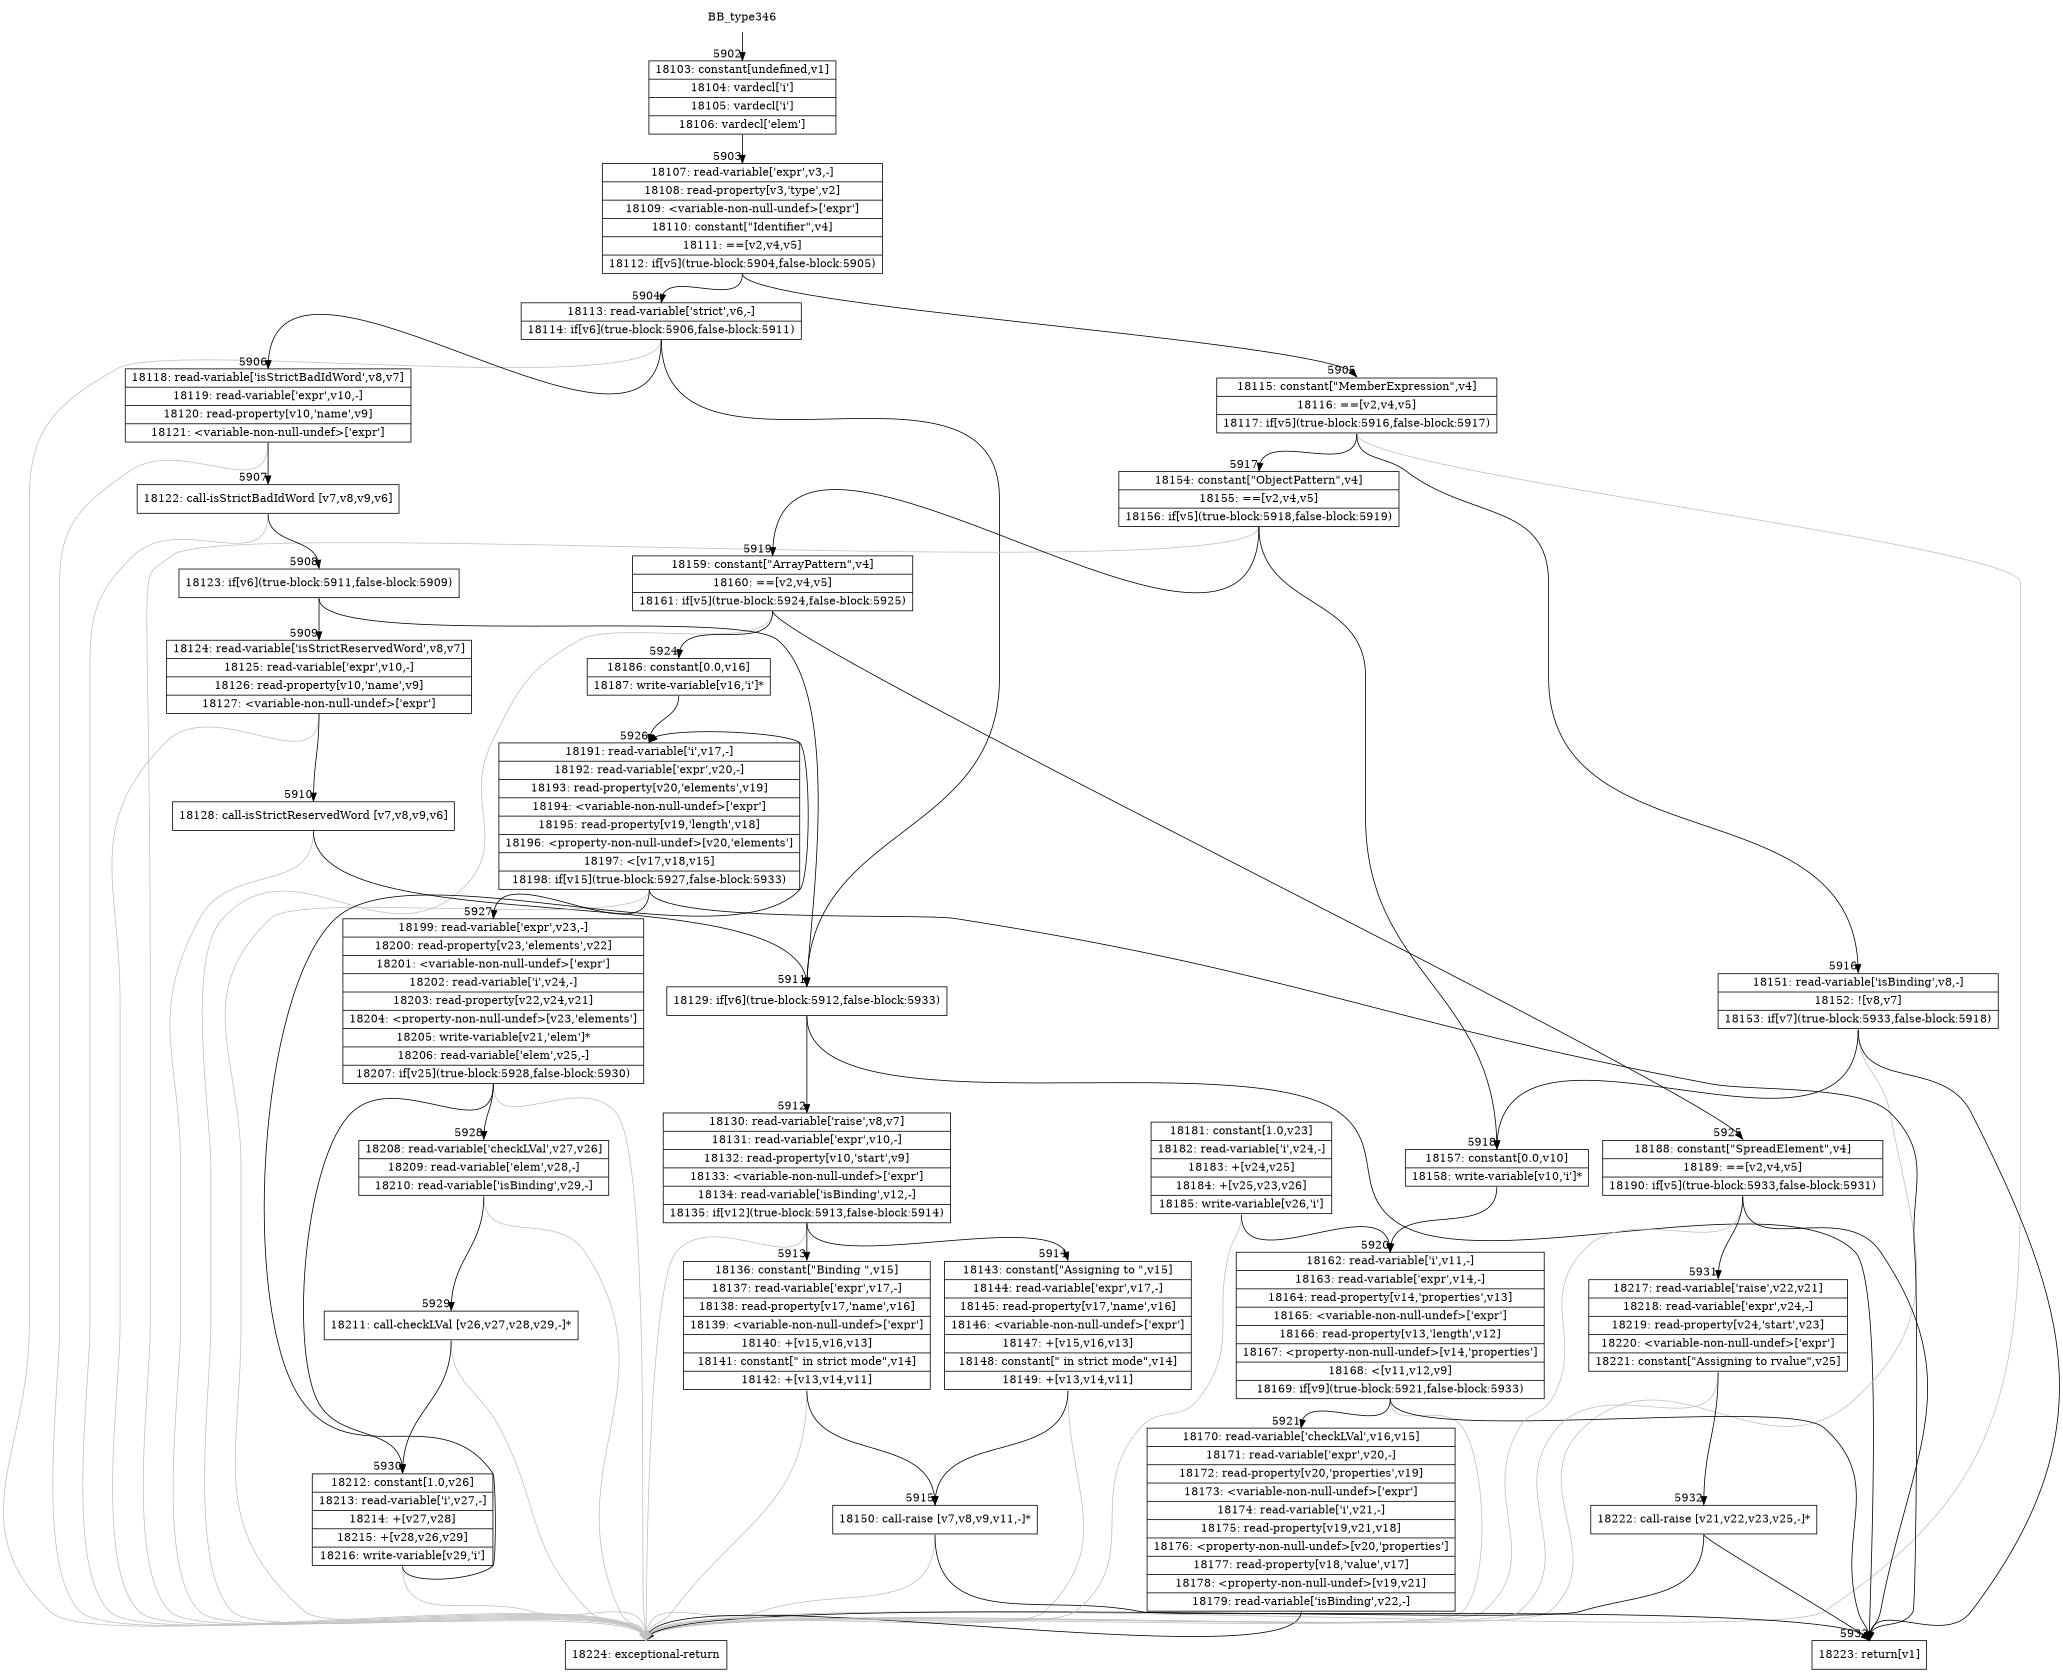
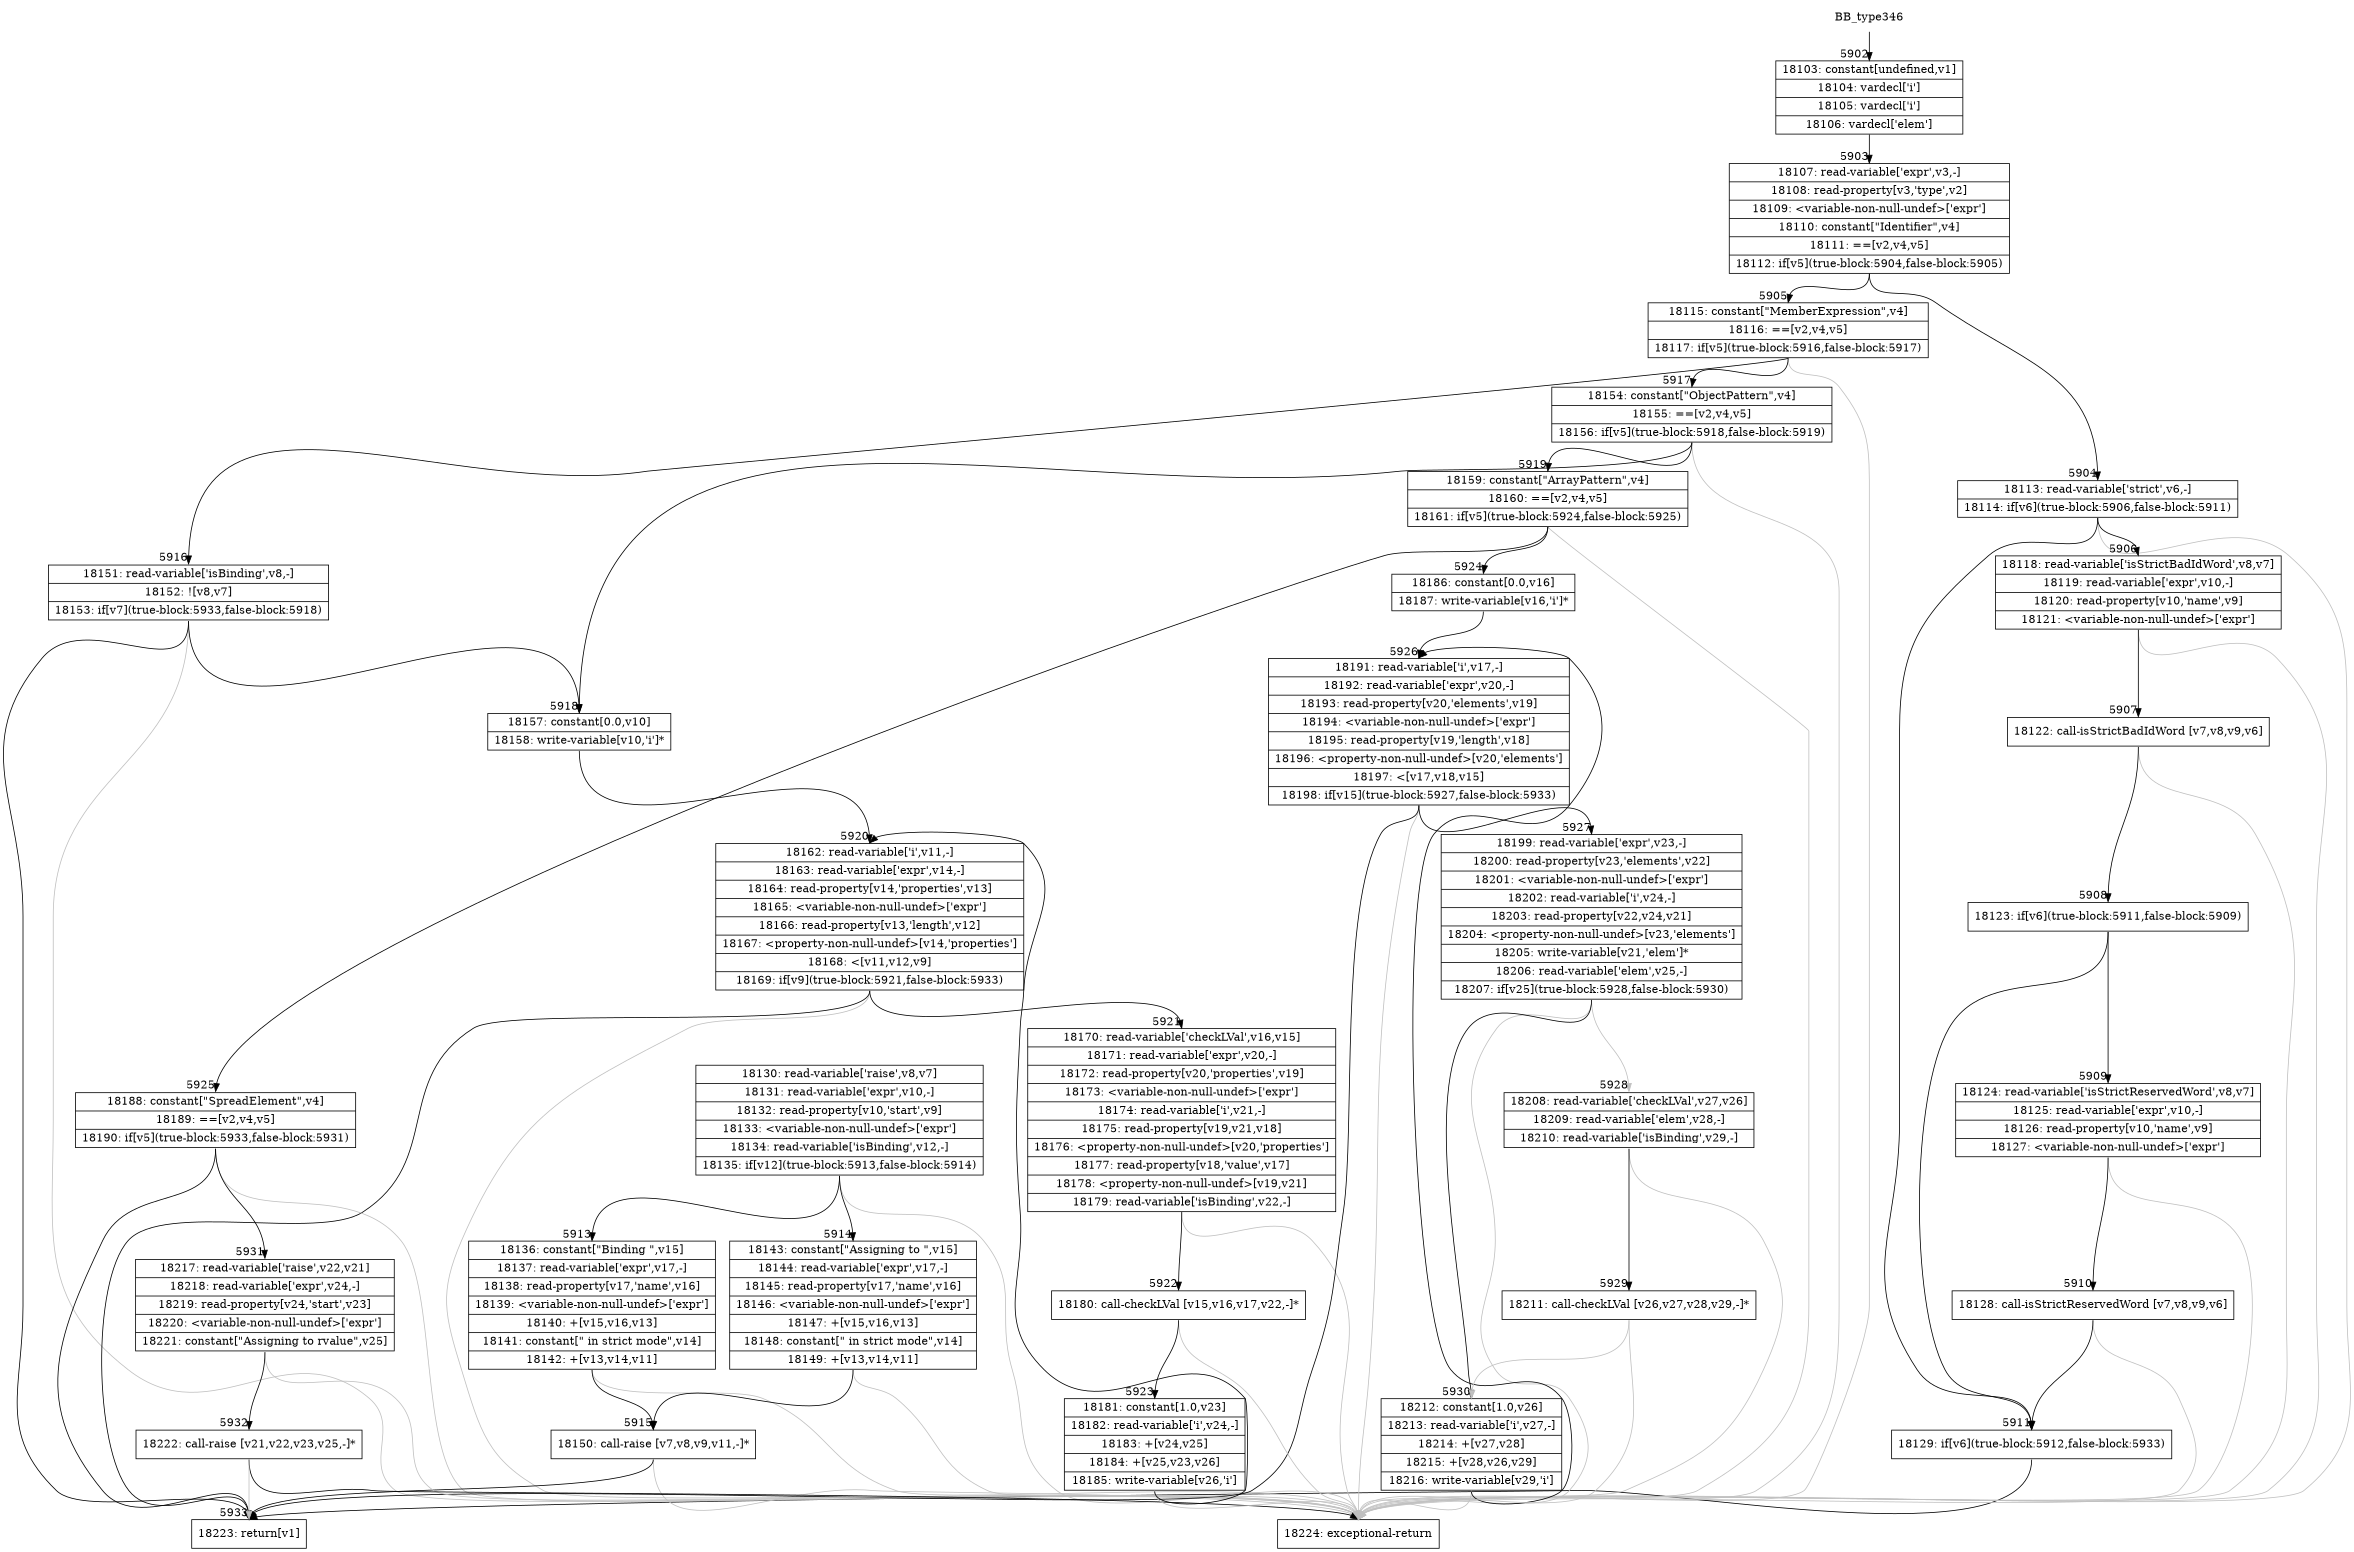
edge "18129: if[v6](true-block:5912,false-block:5933)" -> "18130: read-variable['raise',v8,v7]": removed
edge "18199: read-variable['expr',v23,-]" -> "18208: read-variable['checkLVal',v27,v26]": color black -> gray
node "18180: call-checkLVal [v15,v16,v17,v22,-]*": added
edge "18211: call-checkLVal [v26,v27,v28,v29,-]*" -> "18212: constant[1.0,v26]": color black -> gray
edge "18222: call-raise [v21,v22,v23,v25,-]*" -> "18223: return[v1]": color black -> gray
edge "18170: read-variable['checkLVal',v16,v15]" -> "18224: exceptional-return": color black -> gray
